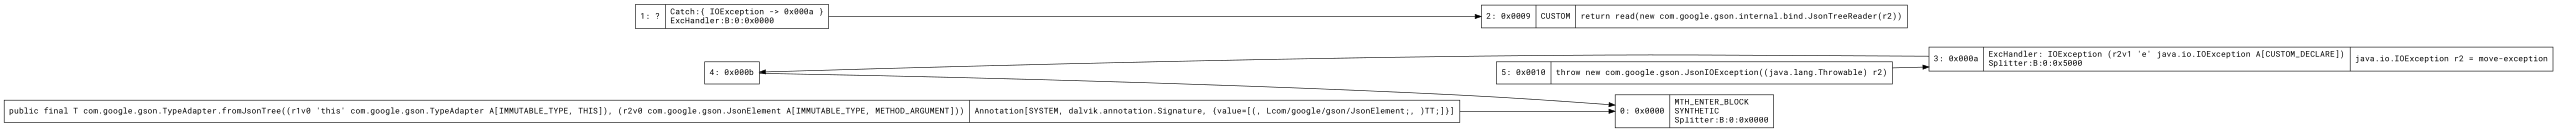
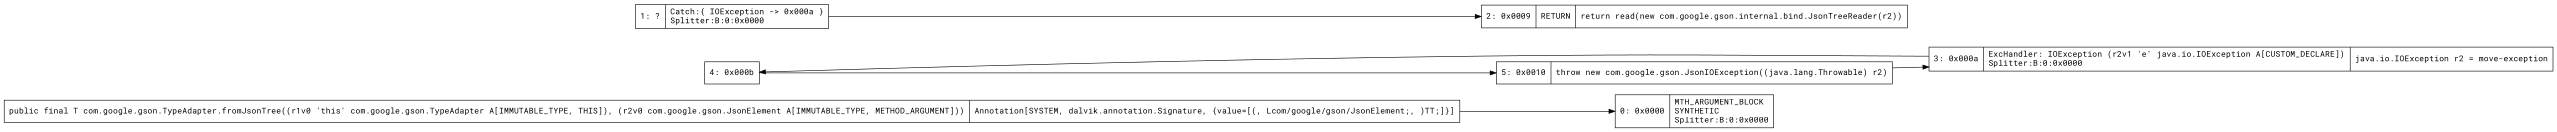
node "2: 0x0009": text "CUSTOM" -> "RETURN"
node "1: ?": text "ExcHandler:B:0:0x0000" -> "Splitter:B:0:0x0000"
node "3: 0x000a": text "Splitter:B:0:0x5000" -> "Splitter:B:0:0x0000"
edge "4: 0x000b" -> "0: 0x0000": now "4: 0x000b" -> "5: 0x0010"
node "0: 0x0000": text "MTH_ENTER_BLOCK" -> "MTH_ARGUMENT_BLOCK"
